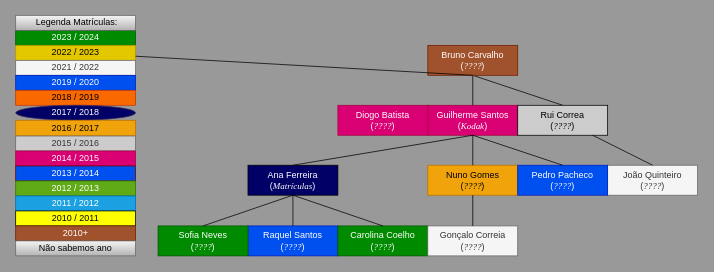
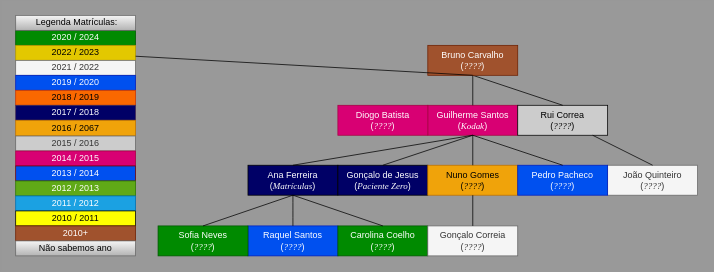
node "2023 / 2024": label "2023 / 2024" -> "2020 / 2024"
node "2017 / 2018": shape ellipse -> rectangle
node "2016 / 2017": label "2016 / 2017" -> "2016 / 2067"
edge "Guilherme Santos (Kodak)" -- "Gonçalo de Jesus (Paciente Zero)": added
node "Gonçalo de Jesus (Paciente Zero)": added
